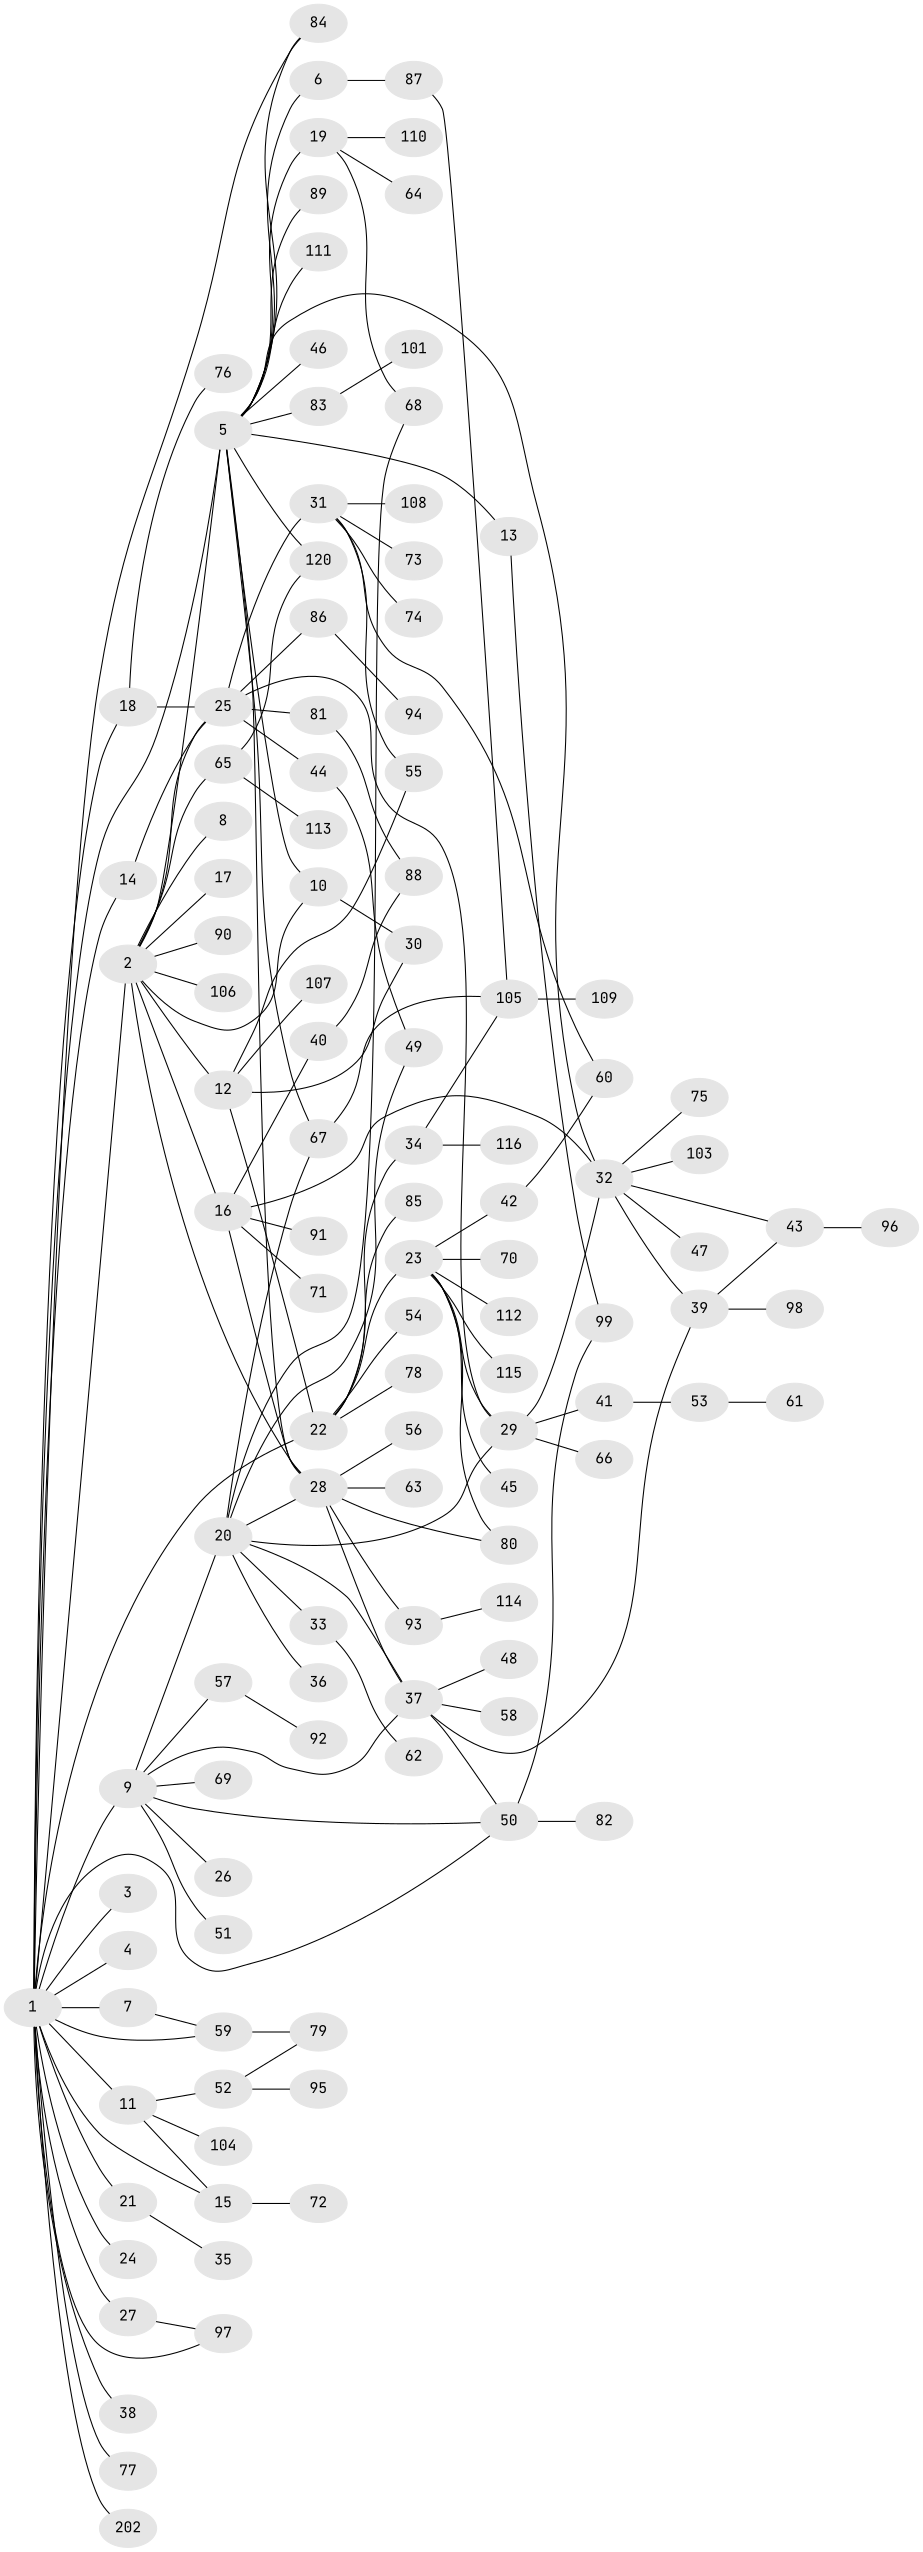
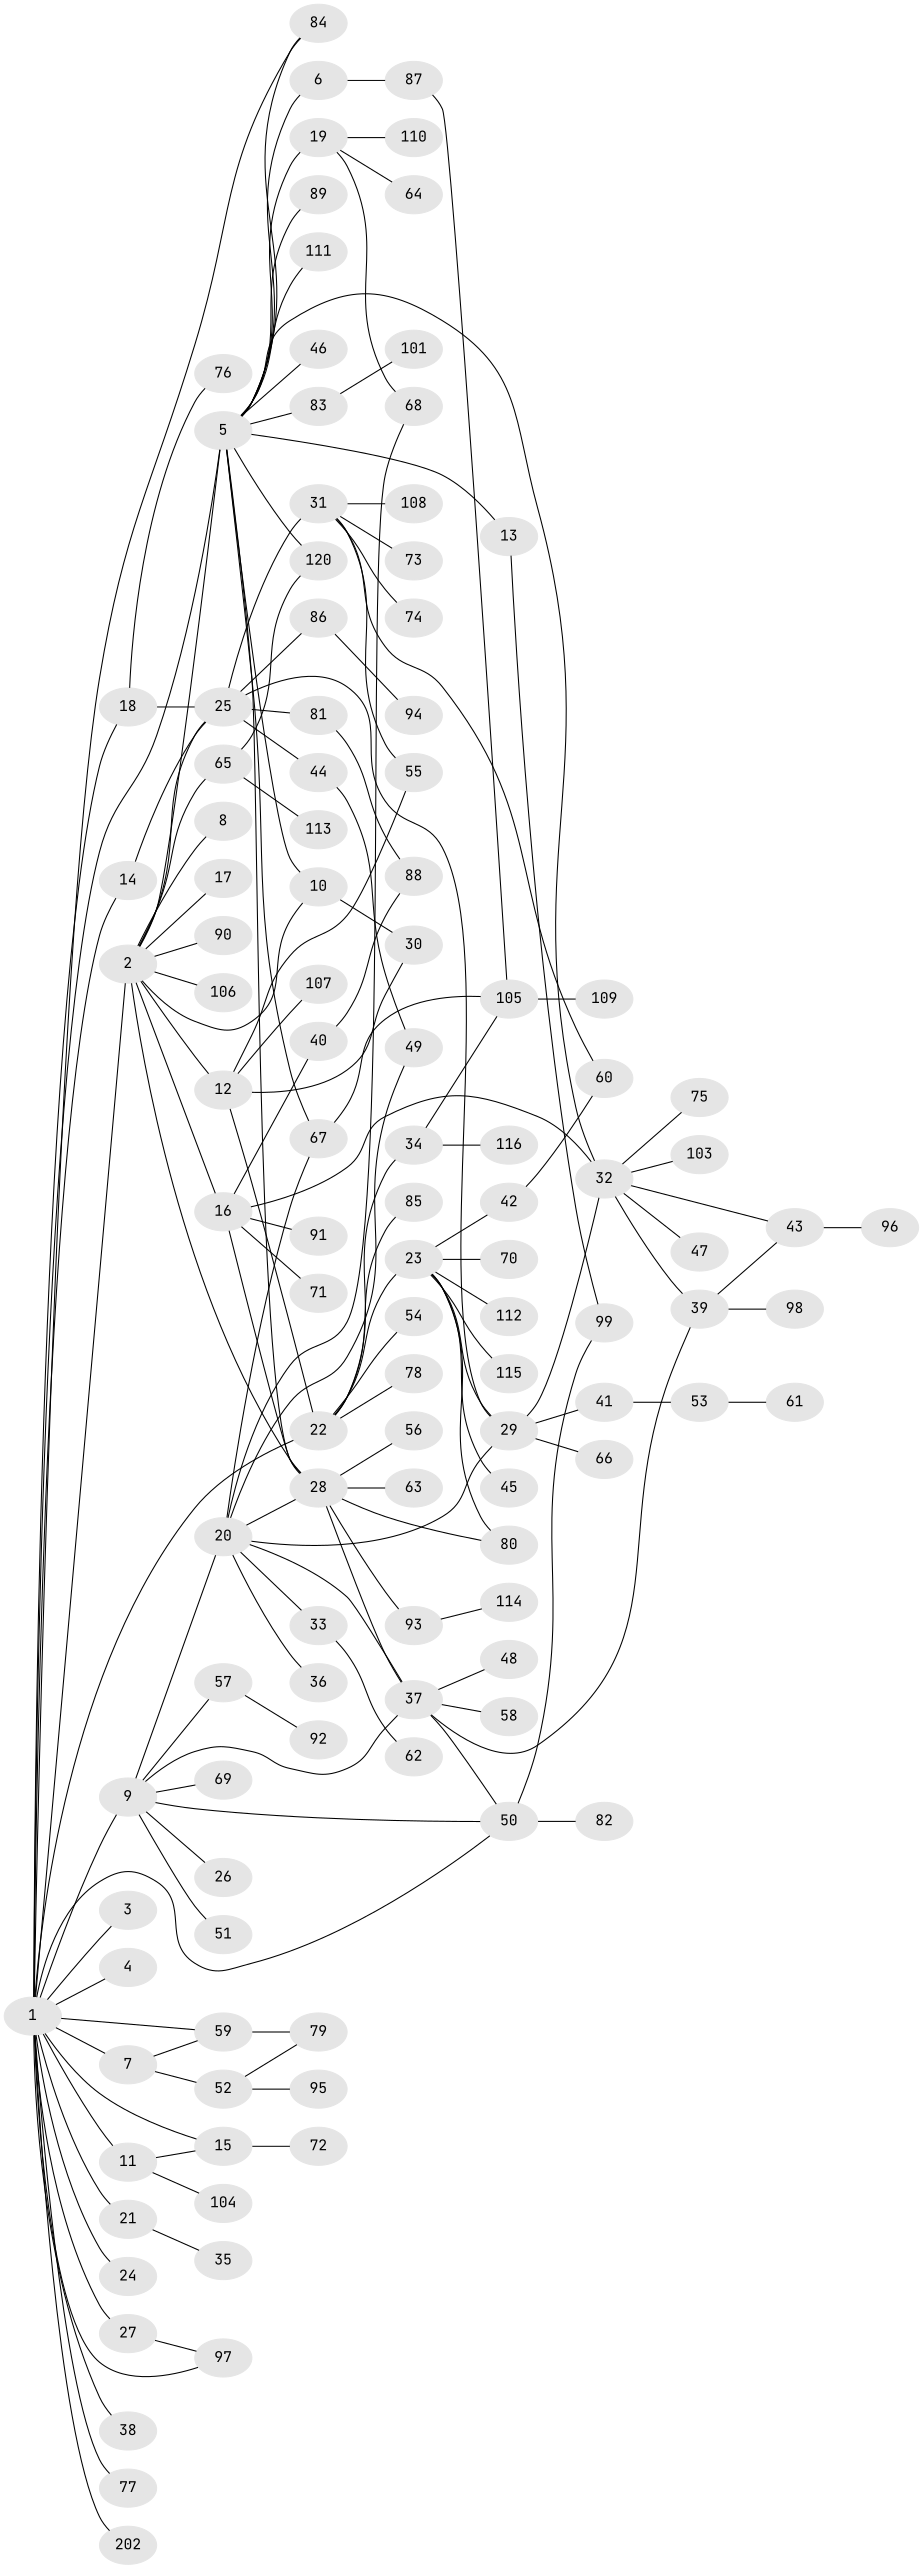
edge "52" -- "11": now "52" -- "7"
